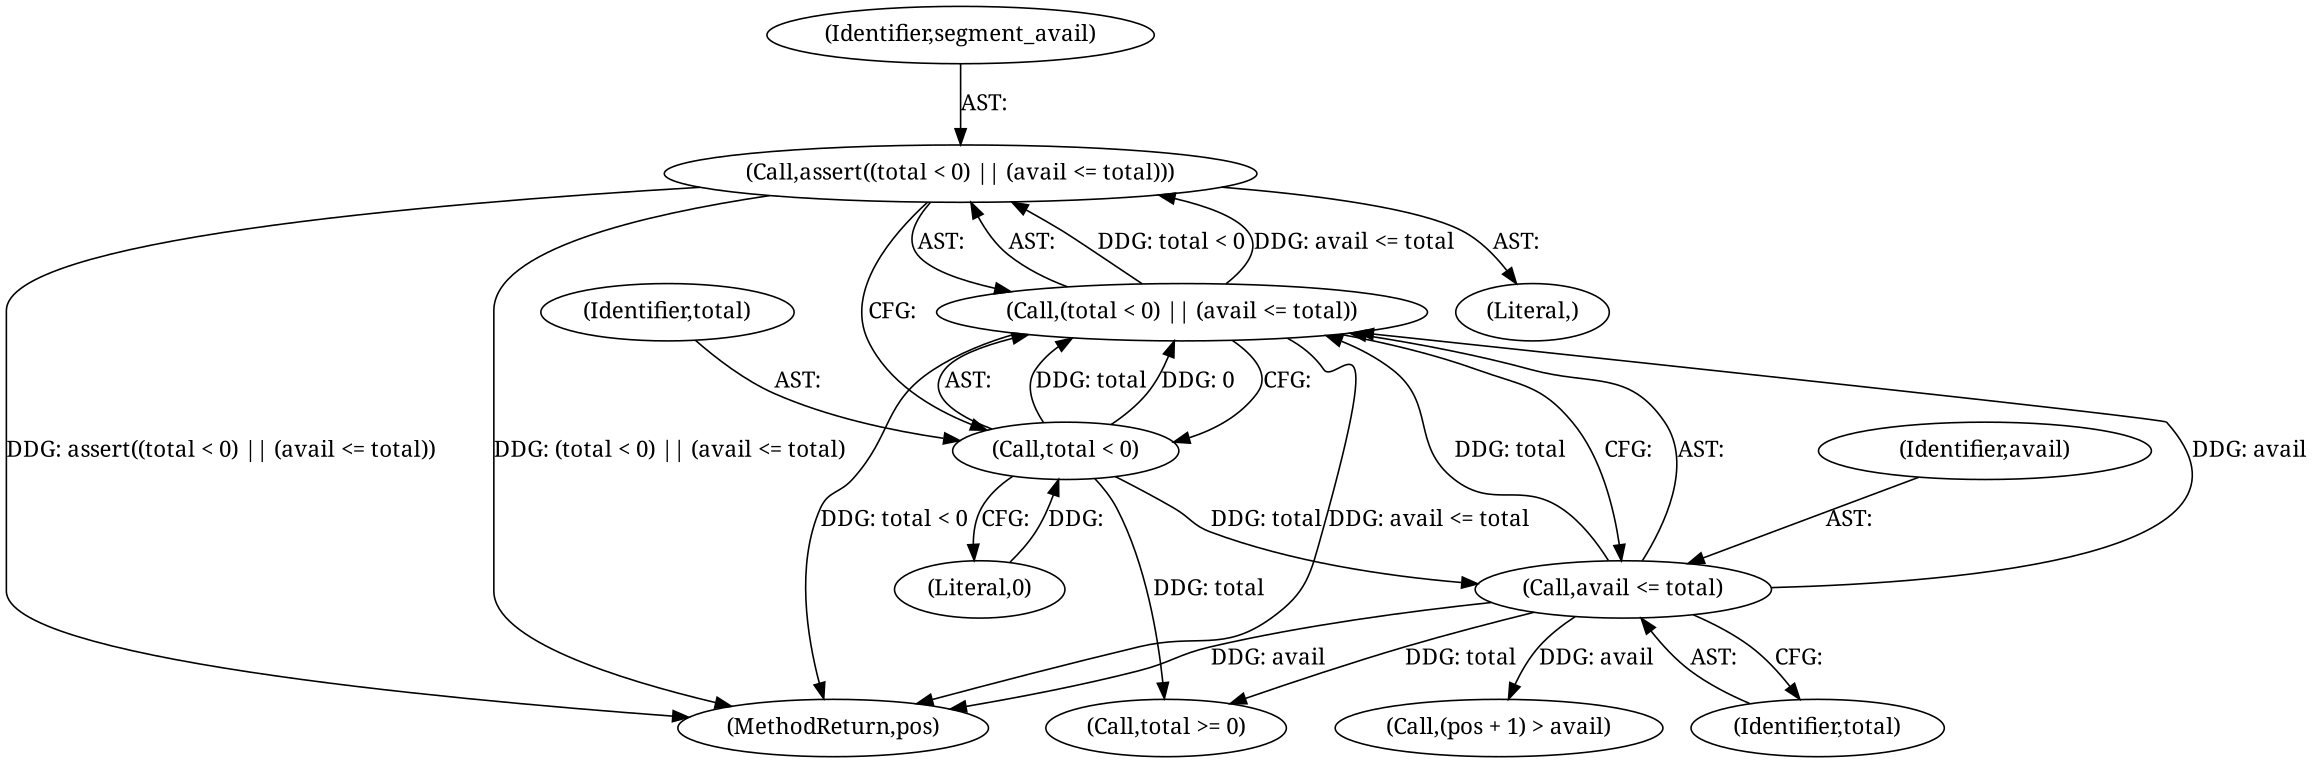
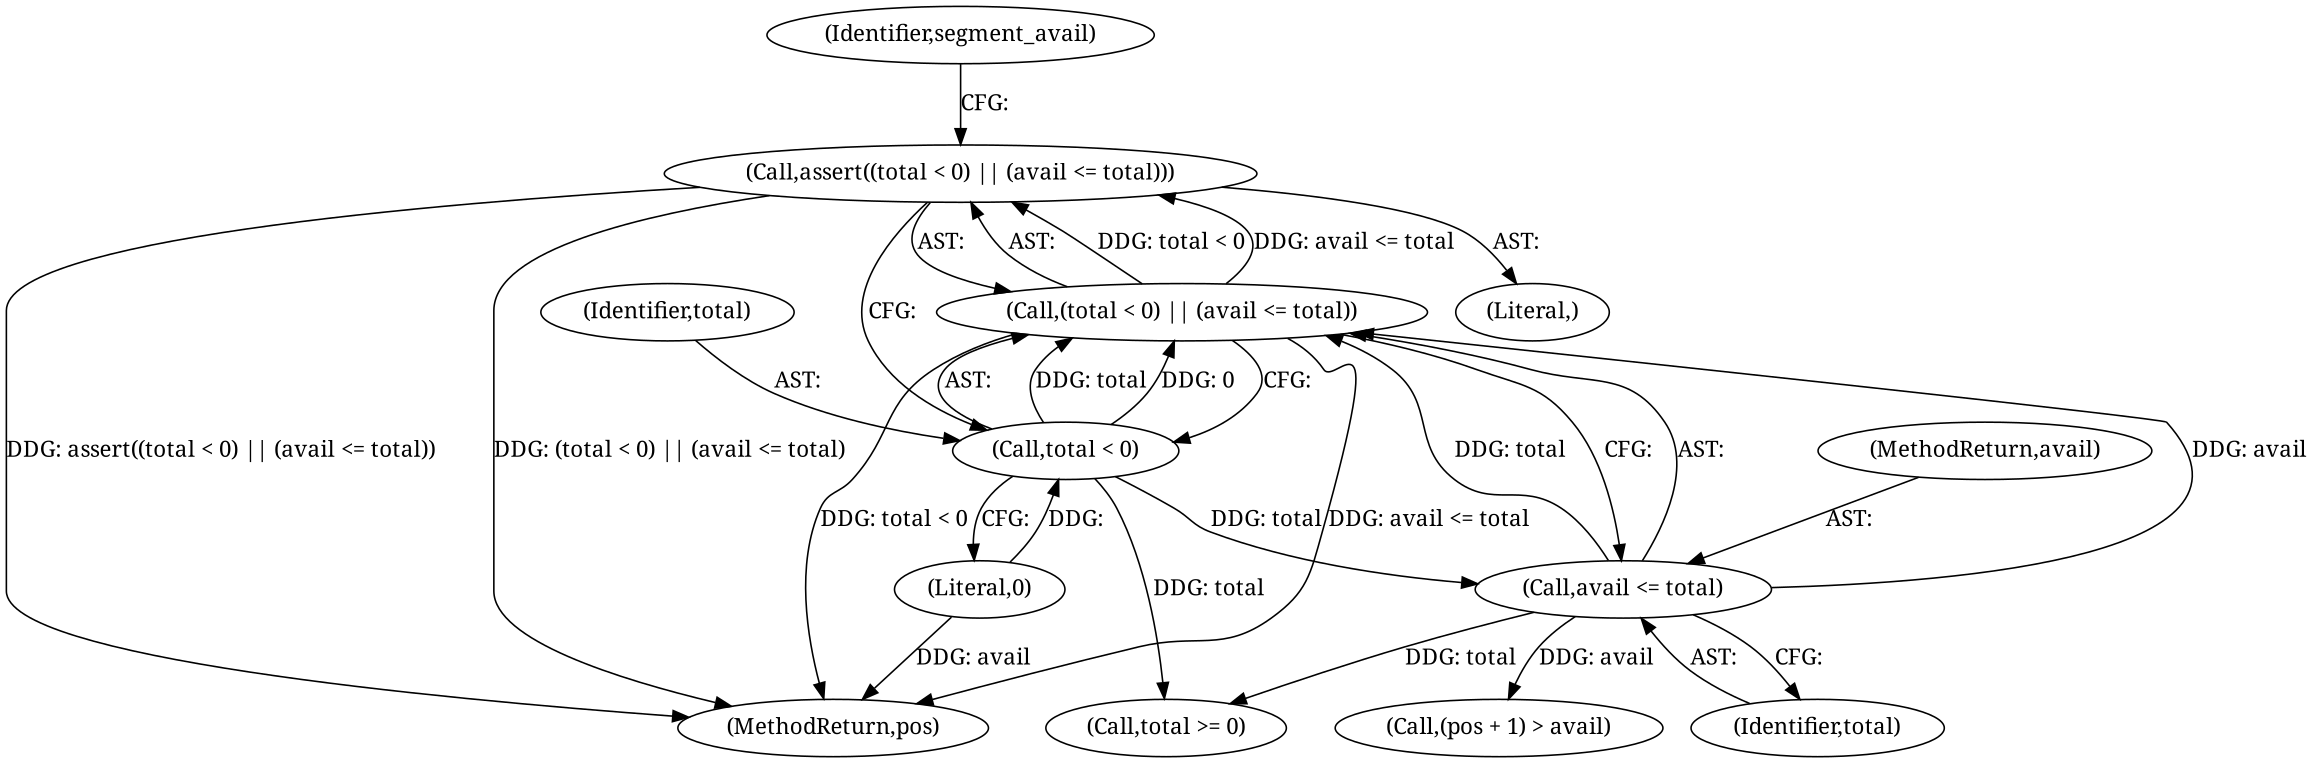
edge "(Identifier,segment_avail)" -> "(Call,assert((total < 0) || (avail <= total)))": label "AST: " -> "CFG: "
node "(Identifier,avail)": label "(Identifier,avail)" -> "(MethodReturn,avail)"
edge "(Call,avail <= total)" -> "(MethodReturn,pos)": now "(Literal,0)" -> "(MethodReturn,pos)"
